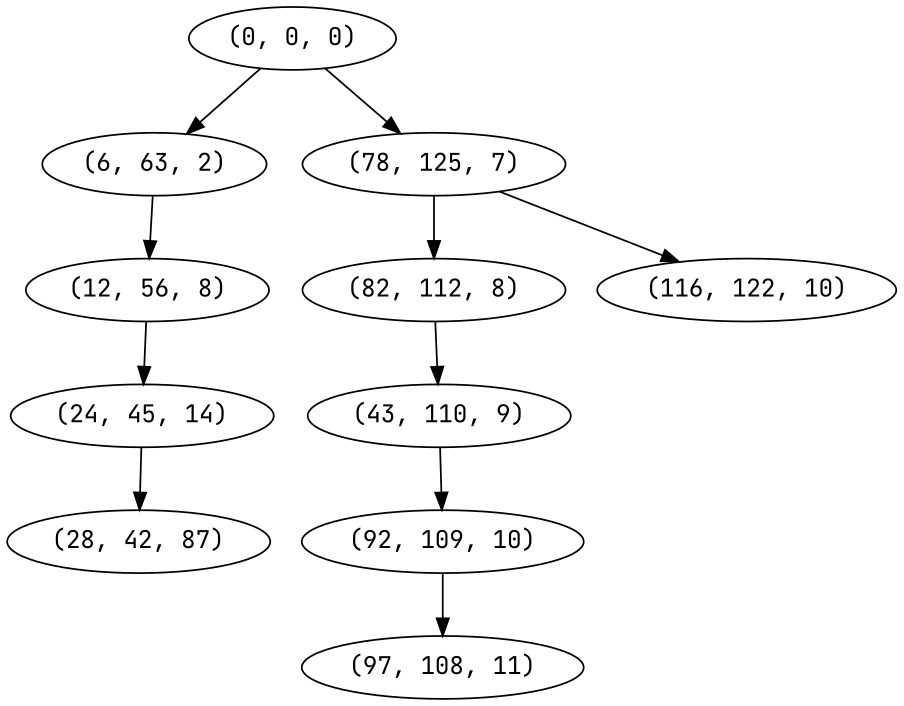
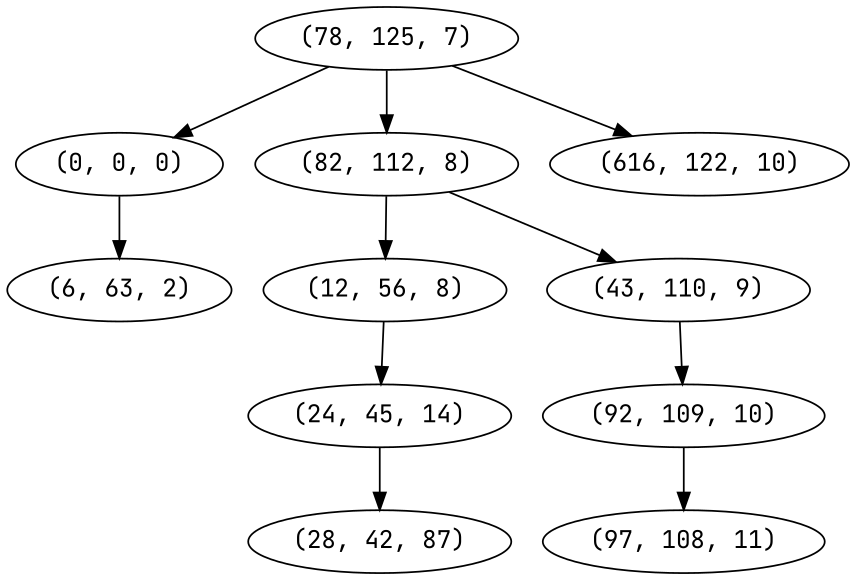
edge "(0, 0, 0)" -> "(78, 125, 7)": reversed
edge "(6, 63, 2)" -> "(12, 56, 8)": now "(82, 112, 8)" -> "(12, 56, 8)"
node "(116, 122, 10)": label "(116, 122, 10)" -> "(616, 122, 10)"
